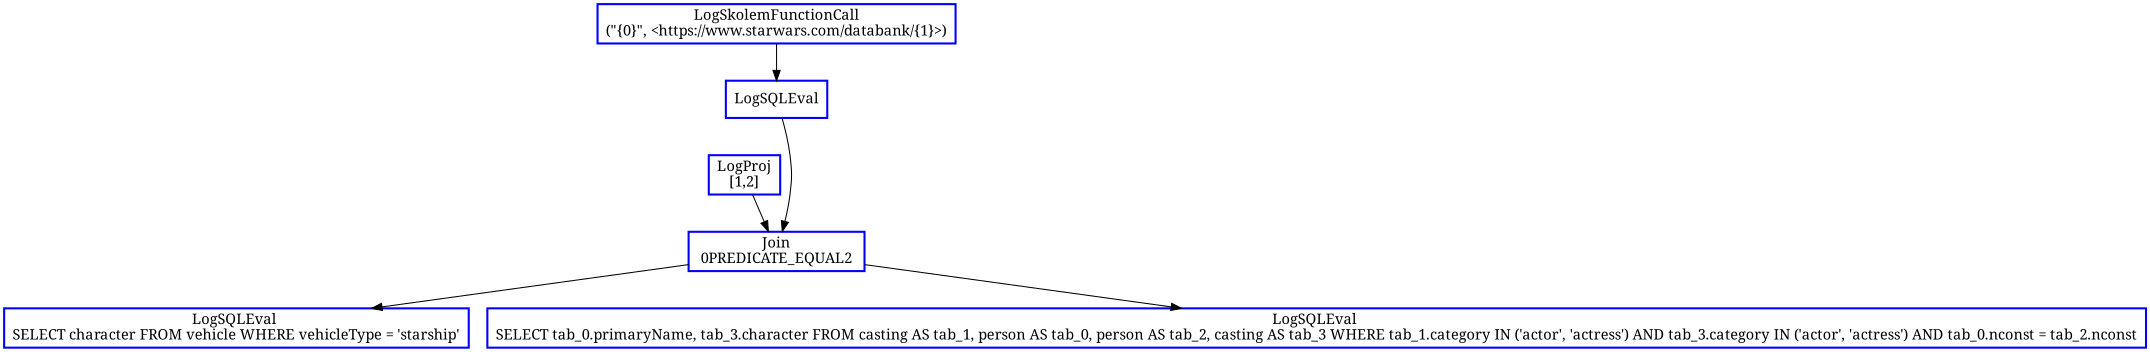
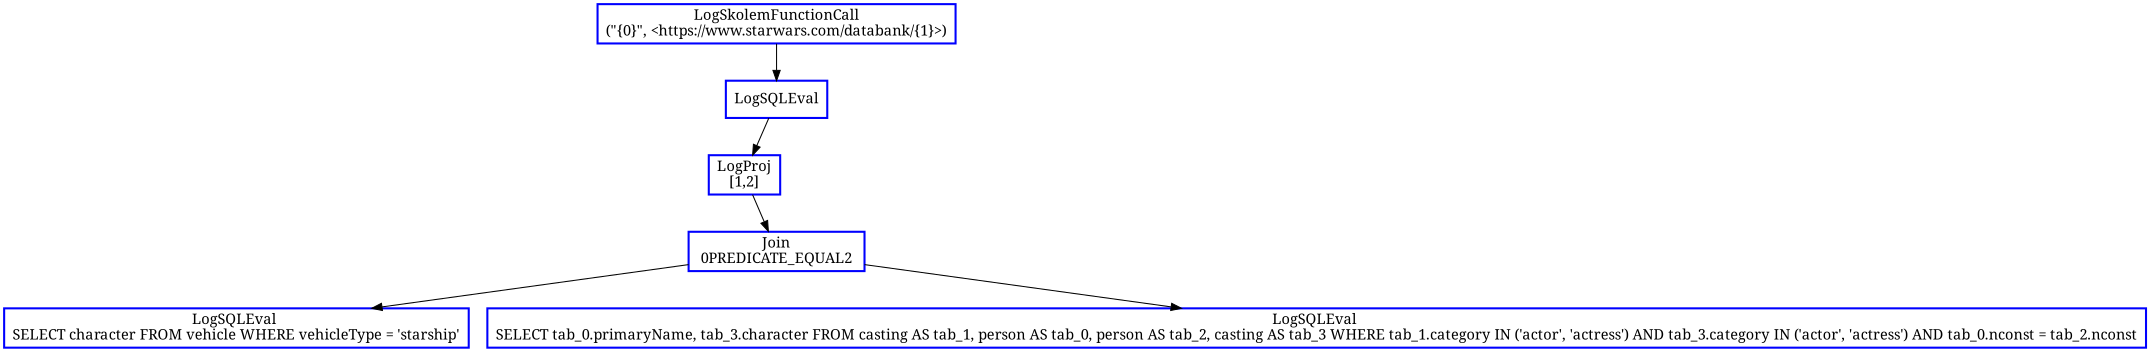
edge "LogSQLEval" -> "Join 0PREDICATE_EQUAL2": now "LogSQLEval" -> "LogProj [1,2]"
